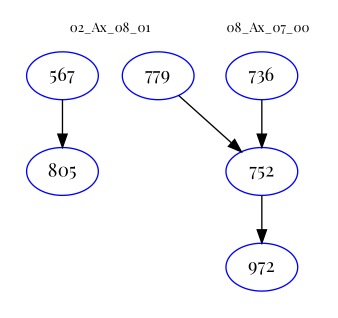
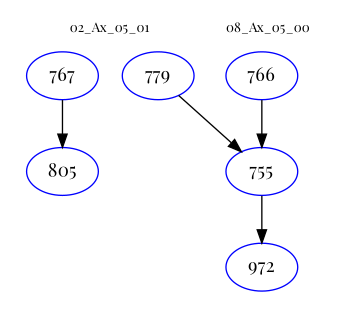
cluster "02_Ax_08_01": label "02_Ax_08_01" -> "02_Ax_05_01"
cluster "08_Ax_07_00": label "08_Ax_07_00" -> "08_Ax_05_00"
node "567": label "567" -> "767"
node "736": label "736" -> "766"
node "752": label "752" -> "755"
